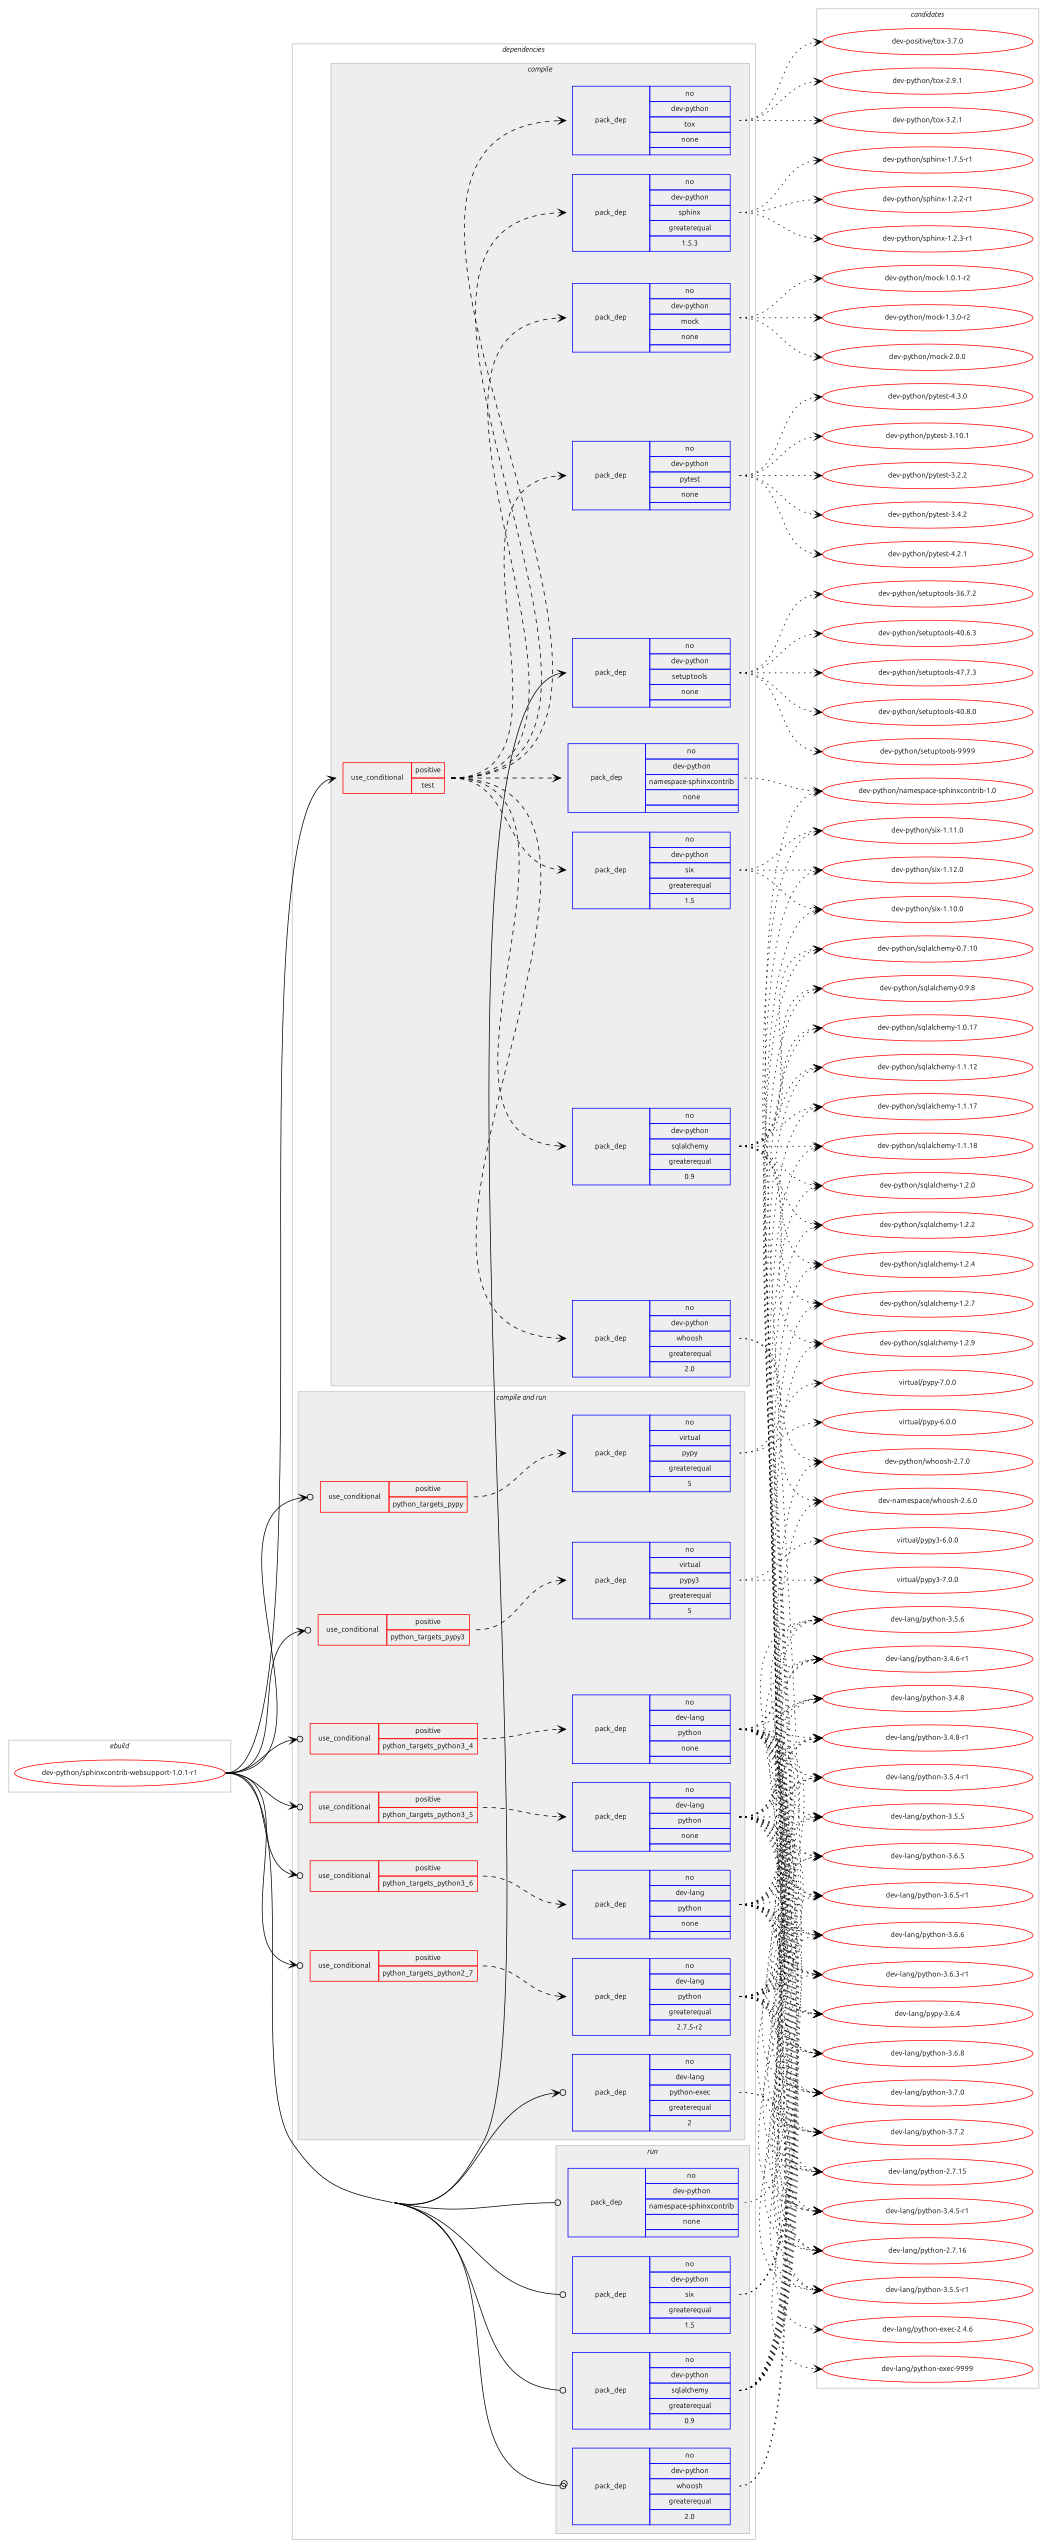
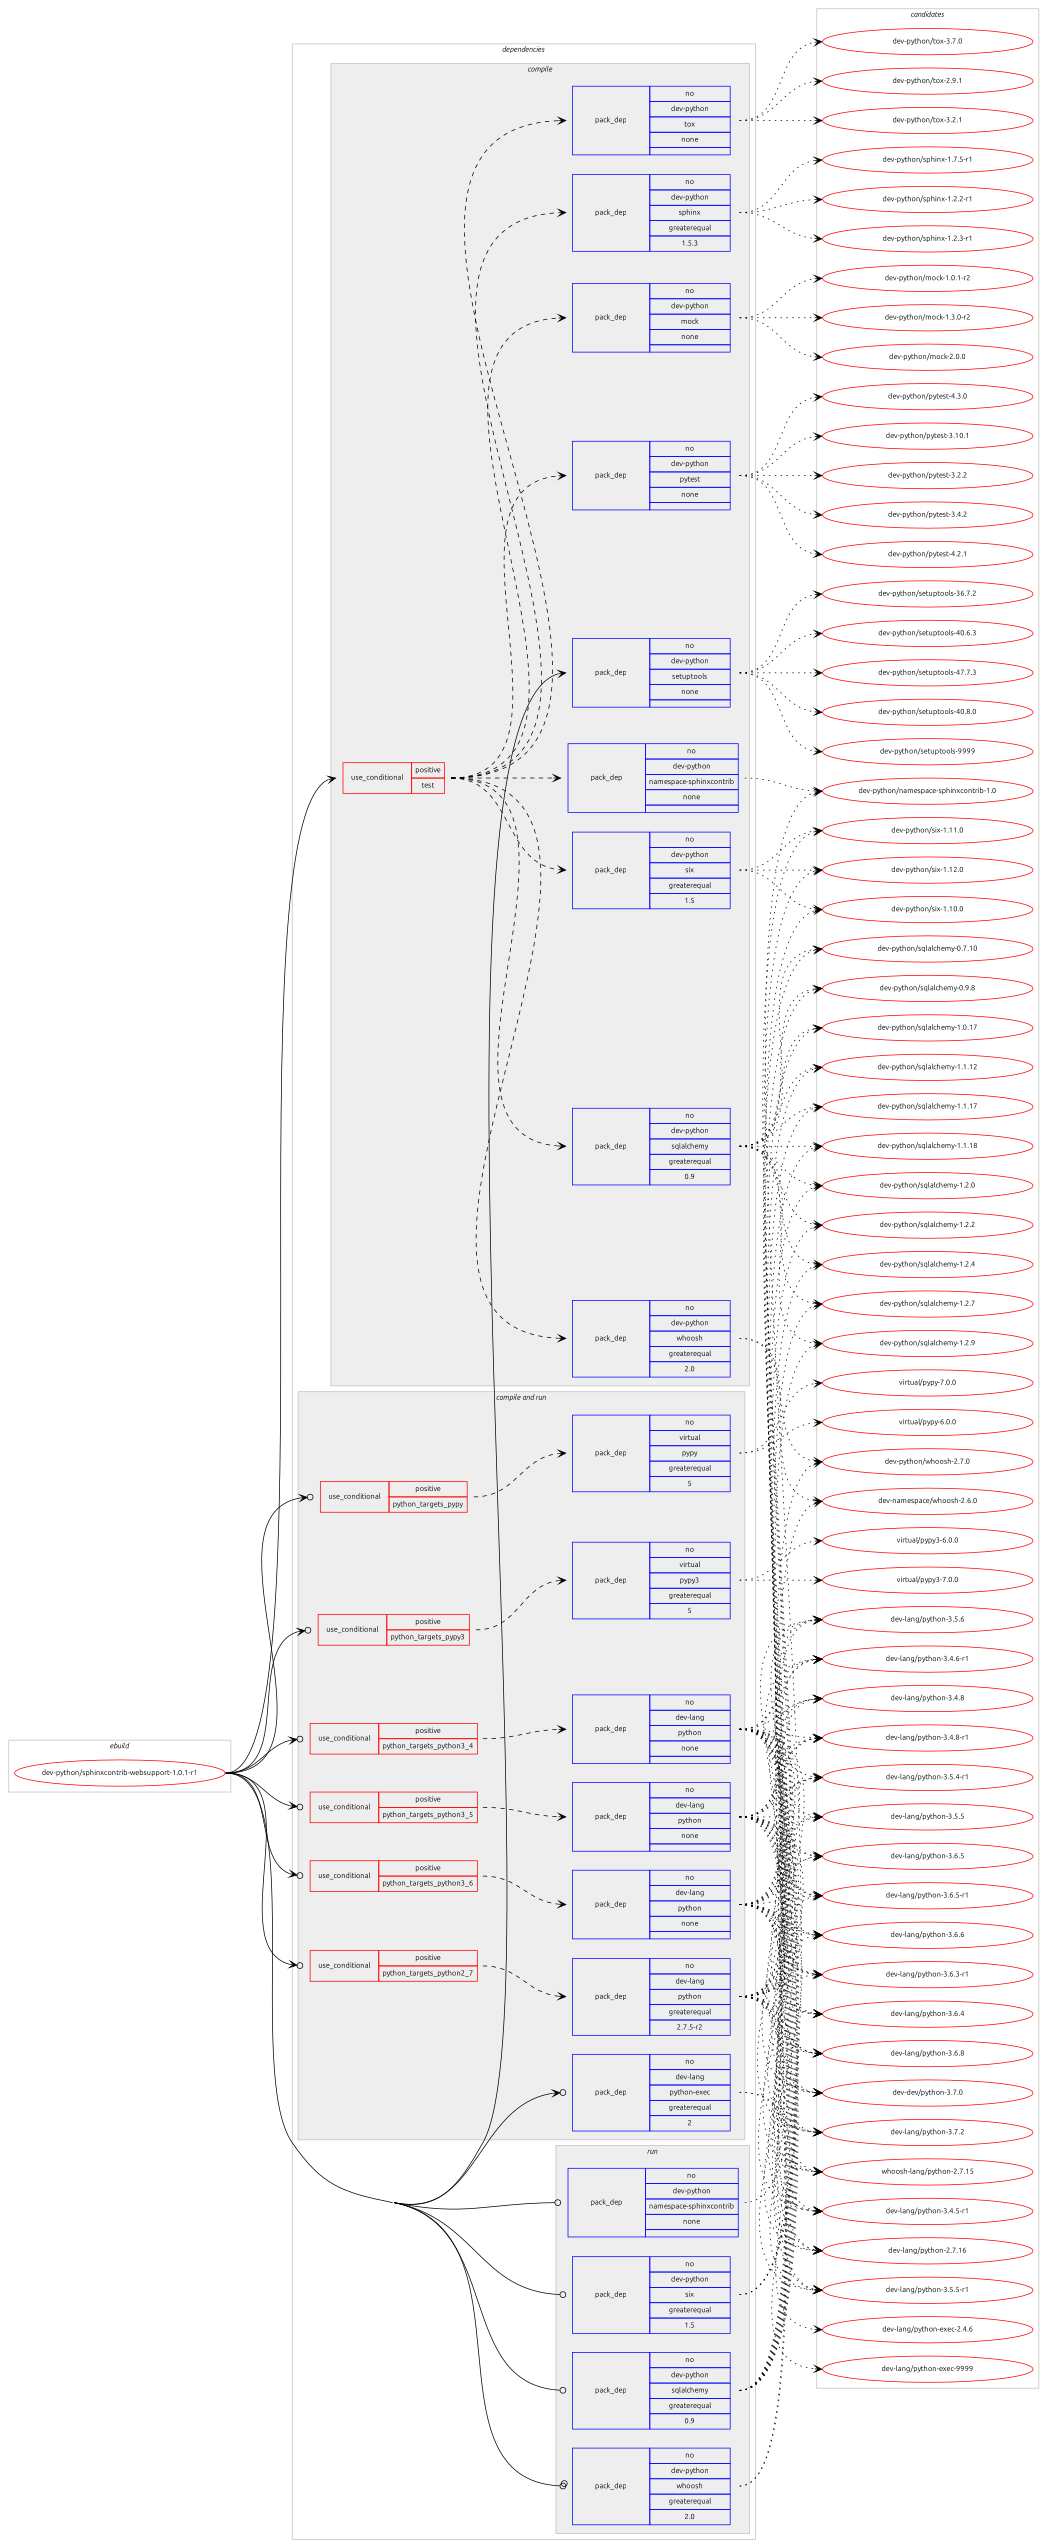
node "dev-positive/tox-3.7.0": label "dev-positive/tox-3.7.0" -> "dev-python/tox-3.7.0"
node "dev-lang/pypy-3.6.4": label "dev-lang/pypy-3.6.4" -> "dev-lang/python-3.6.4"
node "dev-lang/python-3.7.0": label "dev-lang/python-3.7.0" -> "dev-dev/python-3.7.0"
node "dev-lang/python-2.7.15": label "dev-lang/python-2.7.15" -> "whoosh-lang/python-2.7.15"
